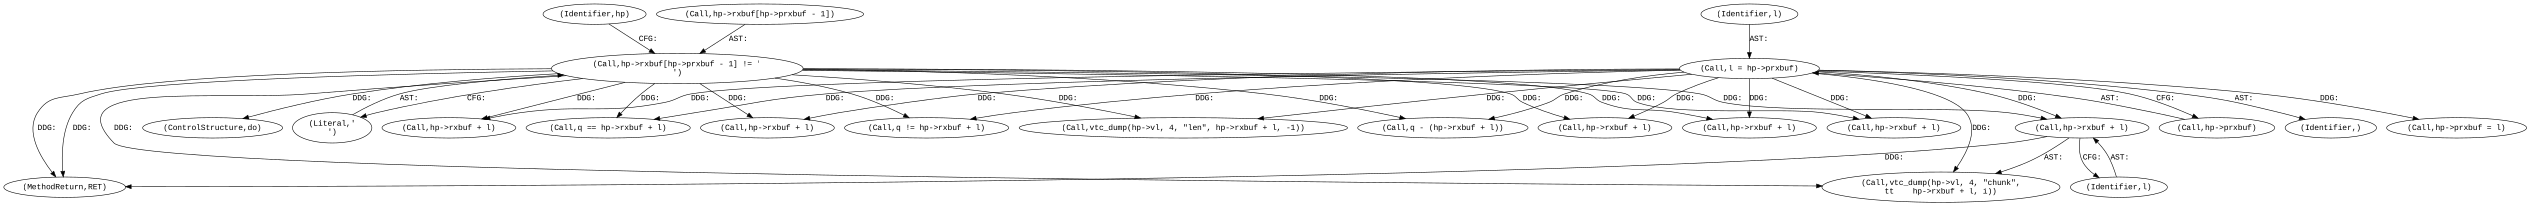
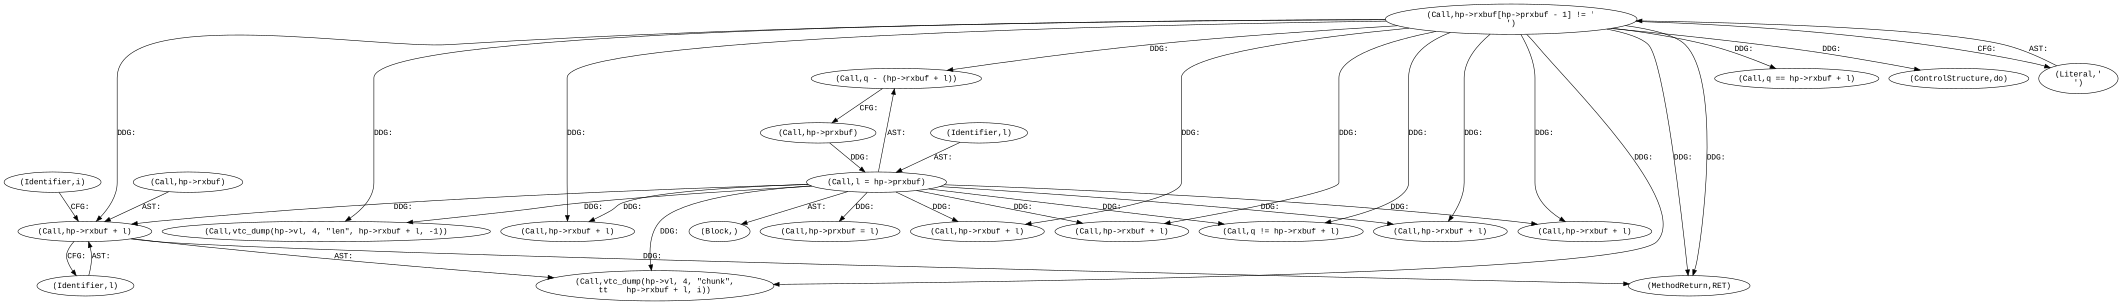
node "(Identifier,hp)": removed
node "(Call,hp->rxbuf[hp->prxbuf - 1])": removed
edge "(Call,l = hp->prxbuf)" -> "(Call,q == hp->rxbuf + l)": removed, label "DDG:"
edge "(Call,l = hp->prxbuf)" -> "(Call,hp->prxbuf)": now "(Call,q - (hp->rxbuf + l))" -> "(Call,hp->prxbuf)"
edge "(Call,l = hp->prxbuf)" -> "(Call,q - (hp->rxbuf + l))": label "DDG: " -> "AST: "
edge "(Call,hp->prxbuf)" -> "(Call,l = hp->prxbuf)": label "AST: " -> "DDG: "
node "(Identifier,)": label "(Identifier,)" -> "(Block,)"
node "(Identifier,i)": added
node "(Call,hp->rxbuf)": added
